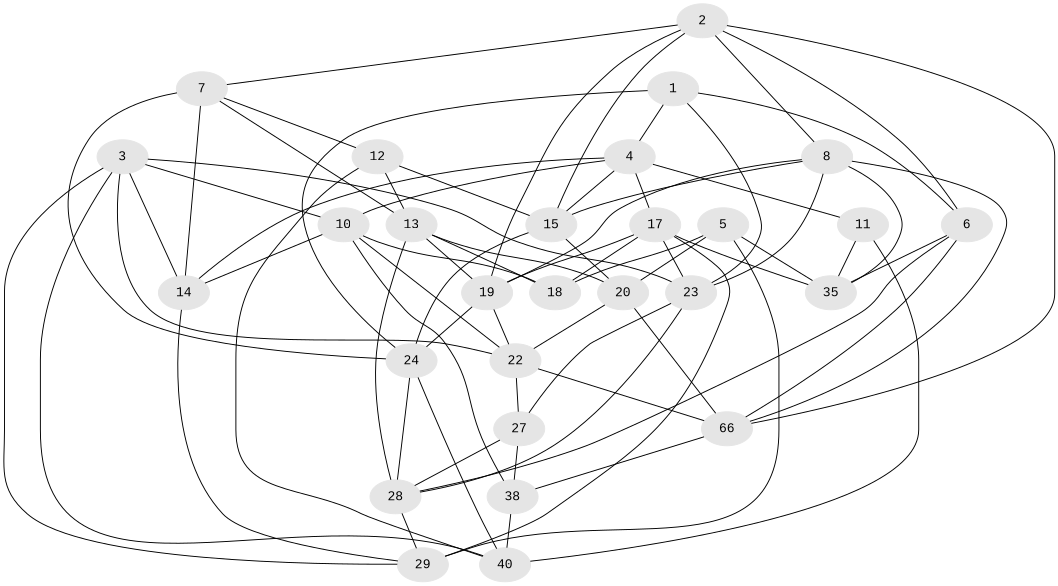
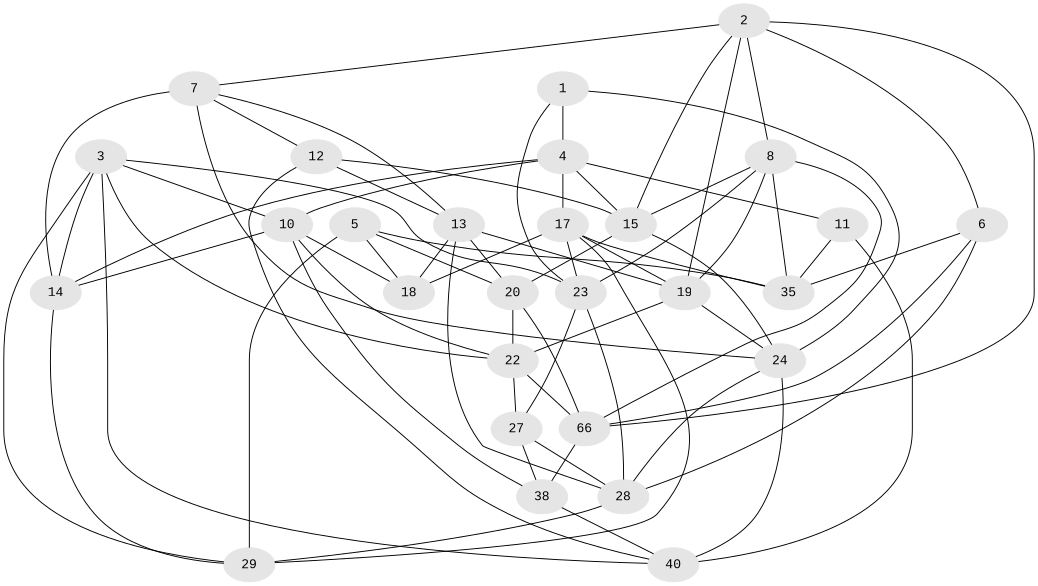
edge "1" -- "6": removed
